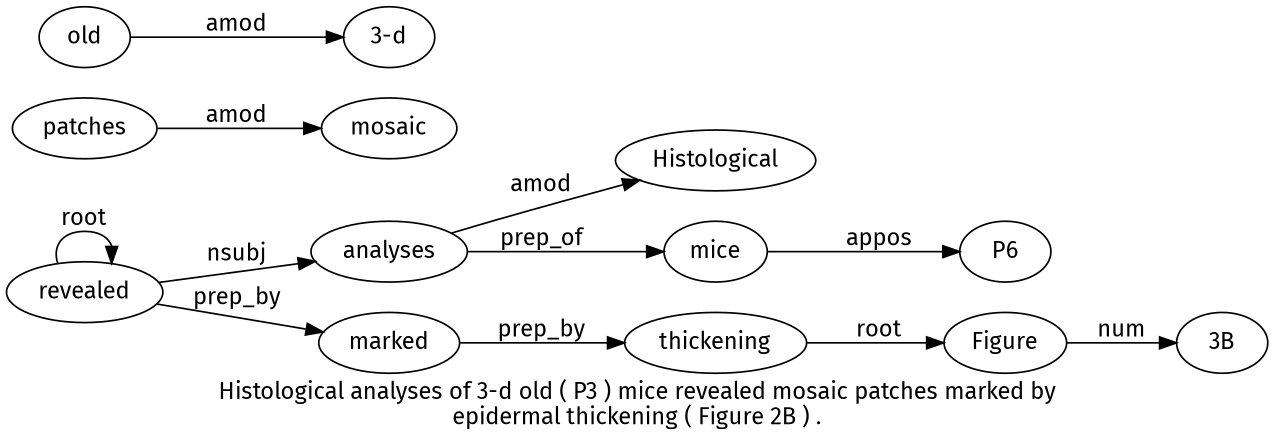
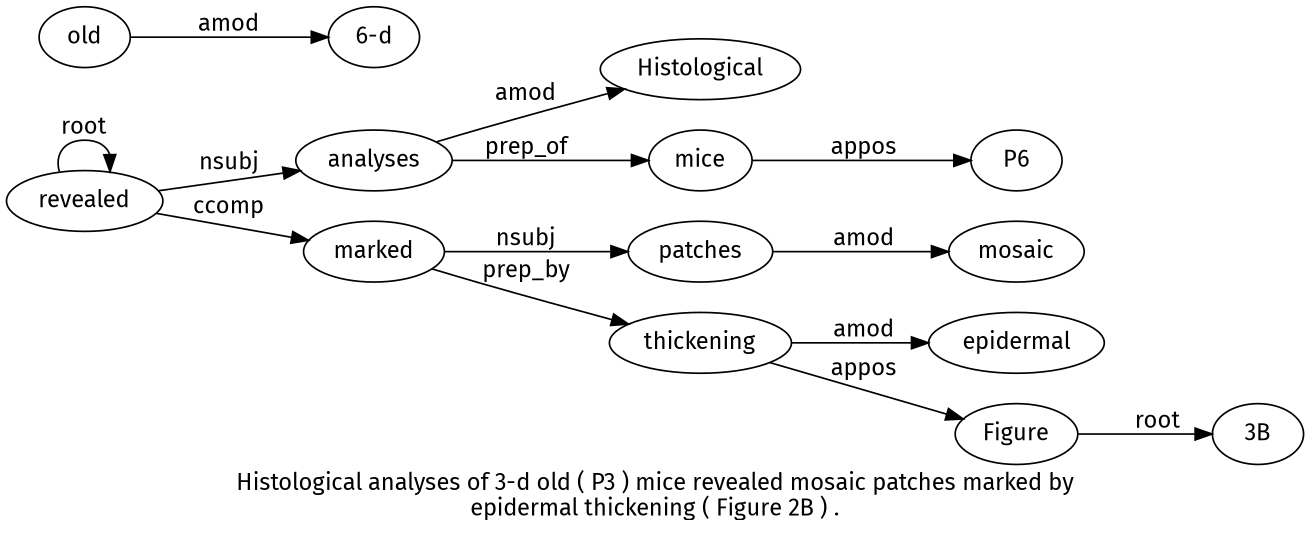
node "3-d": label "3-d" -> "6-d"
edge "marked" -> "patches": added, label "nsubj"
edge "revealed" -> "marked": label "prep_by" -> "ccomp"
edge "thickening" -> "Figure": label "root" -> "appos"
edge "Figure" -> "3B": label "num" -> "root"
node "epidermal": added
